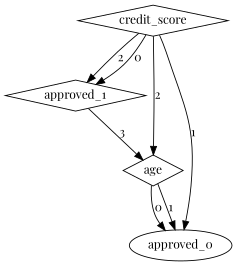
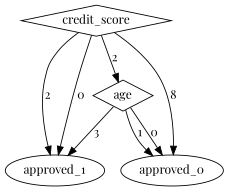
node "approved_1": shape diamond -> ellipse
edge "approved_1" -> "age": reversed
edge "credit_score" -> "approved_0": label "1" -> "8"
